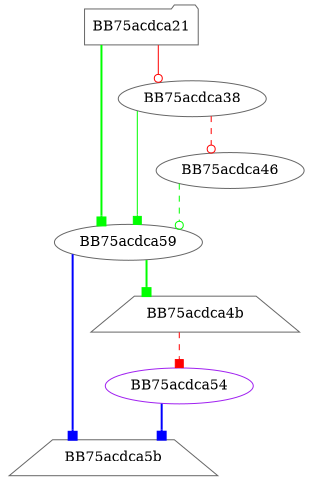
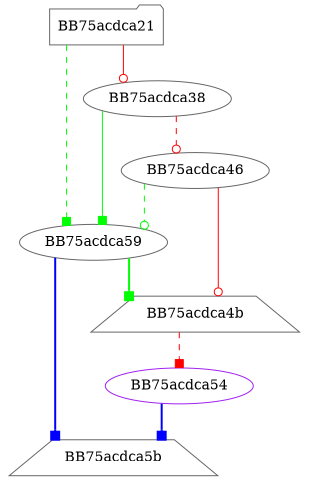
edge "BB75acdca21" -> "BB75acdca59": style bold -> dashed
edge "BB75acdca46" -> "BB75acdca4b": added
